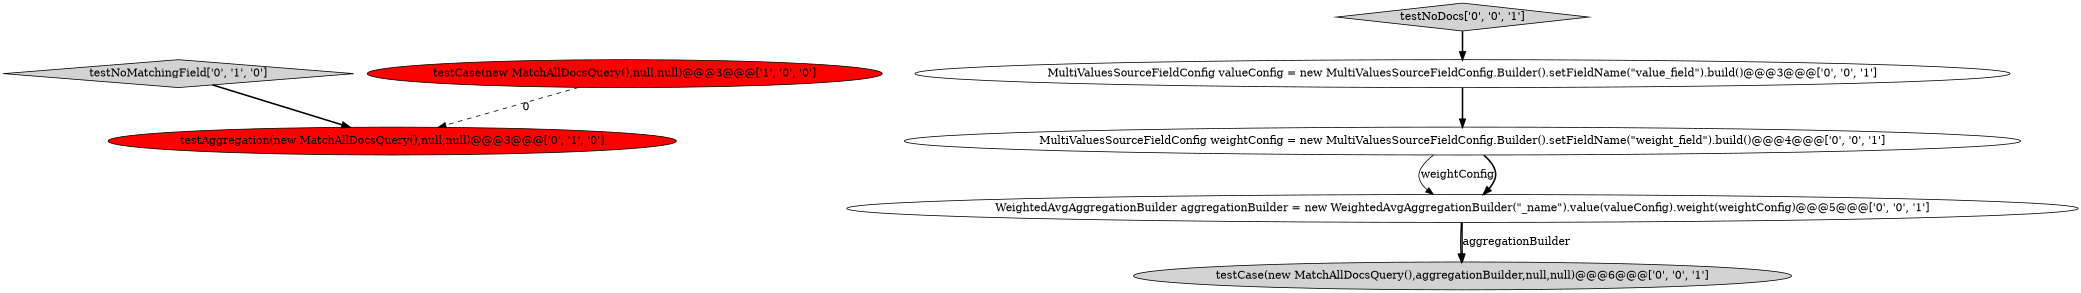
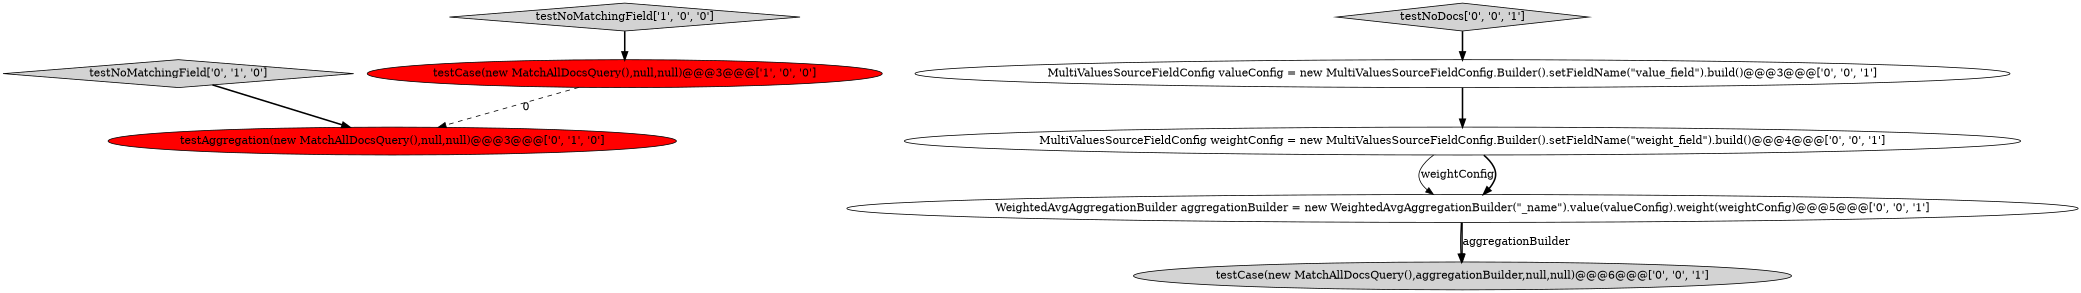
node "testNoMatchingField['1', '0', '0']": added
